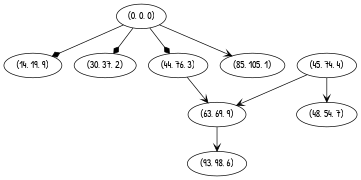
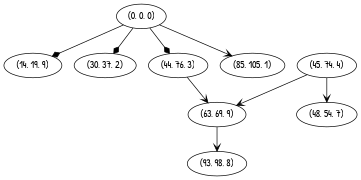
node "(93, 98, 6)": label "(93, 98, 6)" -> "(93, 98, 8)"
